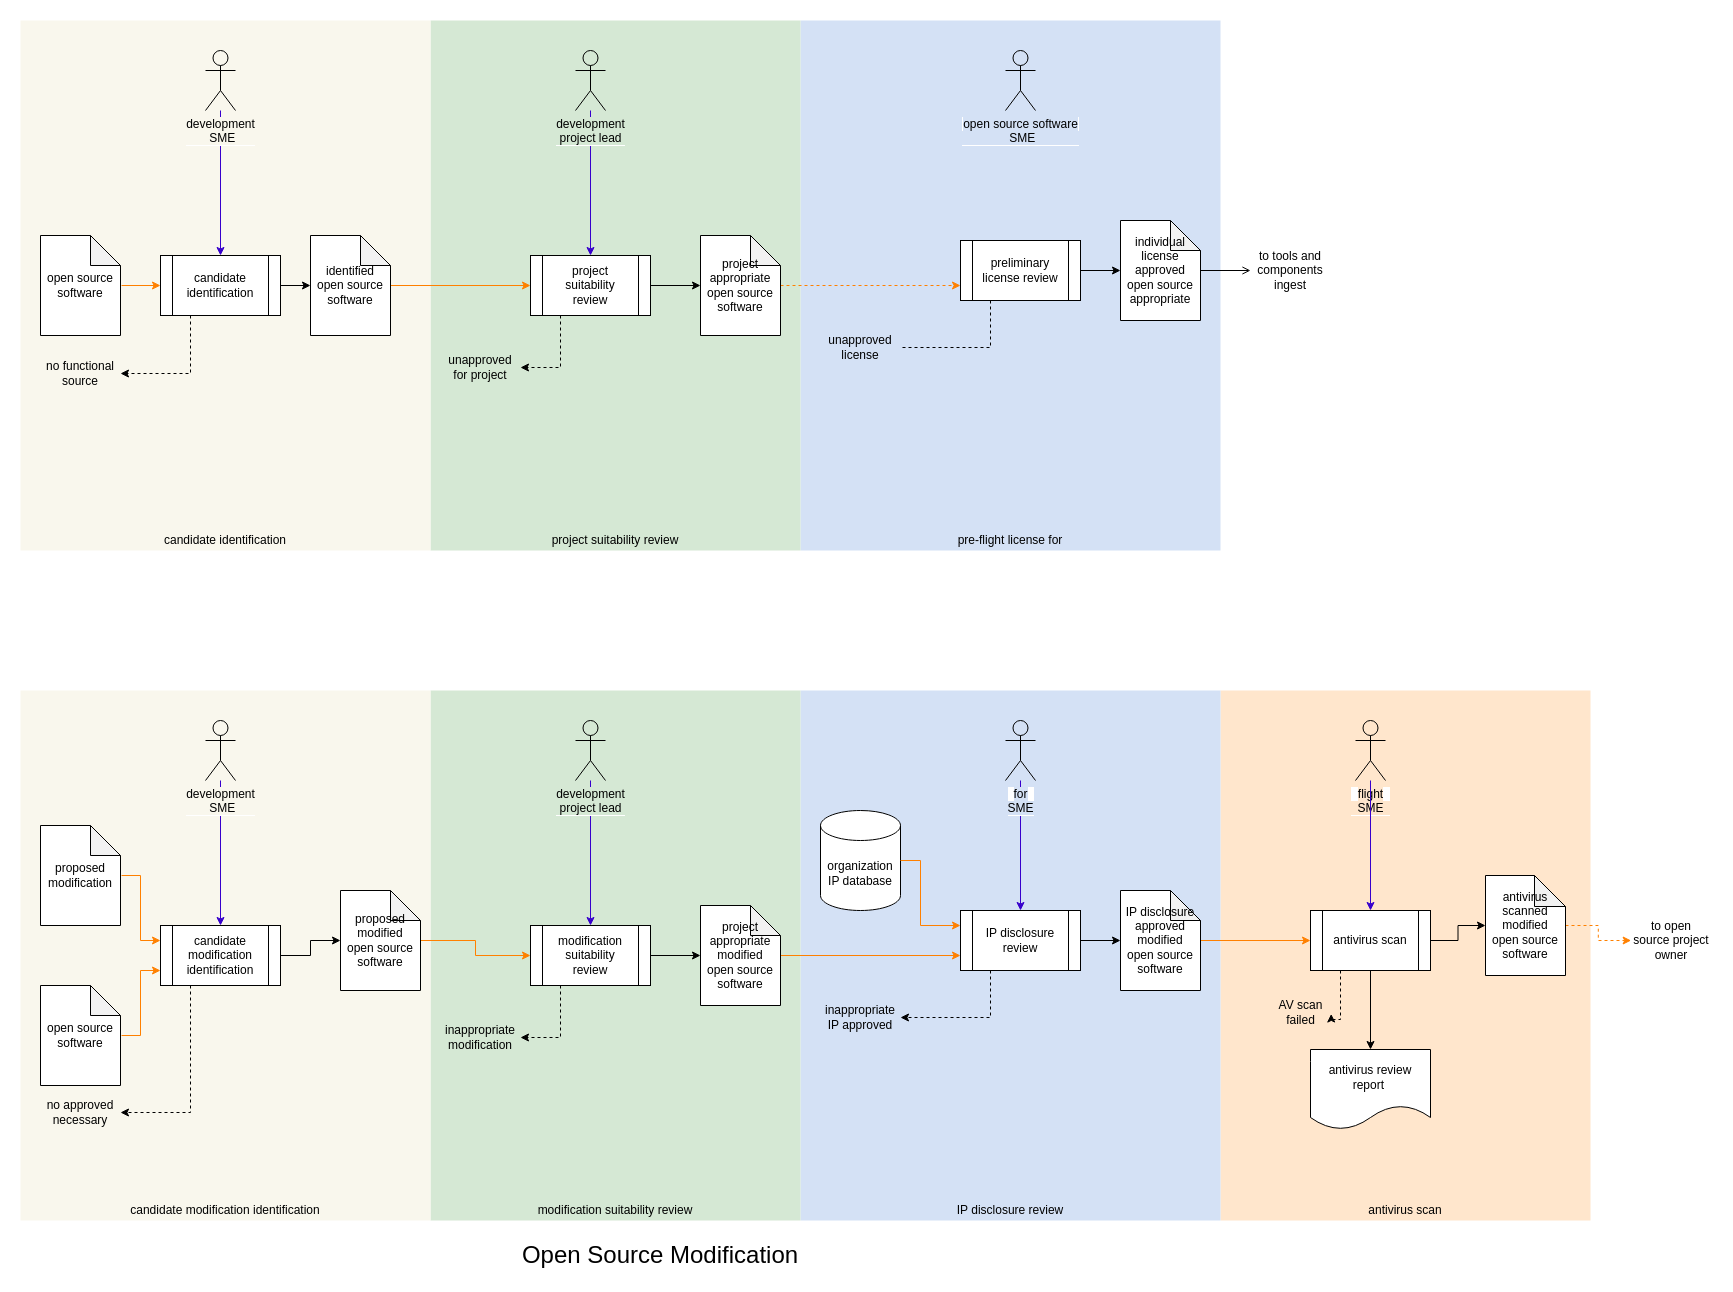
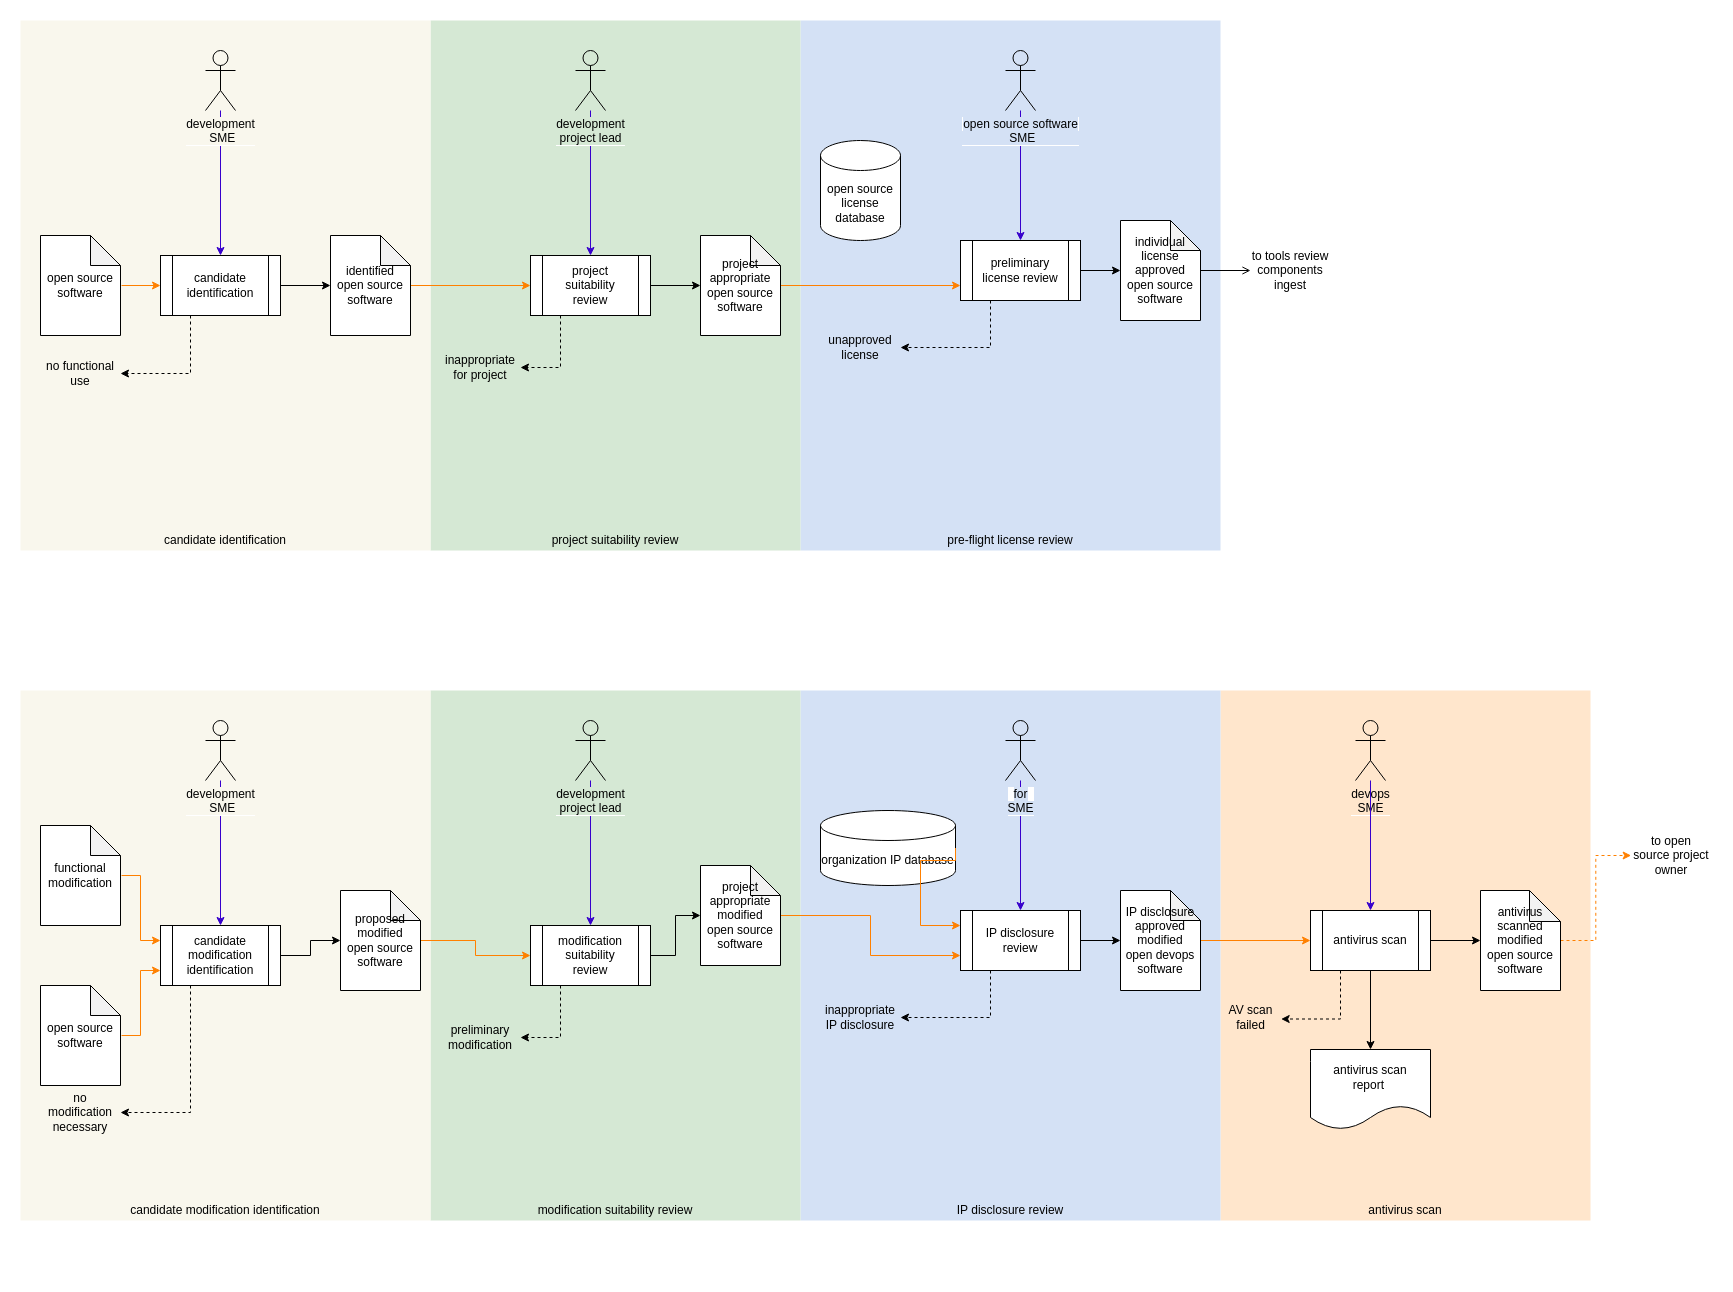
edge "open source software SME" -> "preliminary license review": added
node "open source license database": added
node "individual license approved open source appropriate": label "individual license approved open source appropriate" -> "individual license approved open source software"
node "to tools and components ingest": label "to tools and components ingest" -> "to tools review components ingest"
node "identified open source software": moved (351, 286) -> (371, 286)
edge "project appropriate open source software" -> "preliminary license review": style dashed -> solid
edge "preliminary license review" -- "unapproved license": arrowhead none -> classic
node "unapproved for project": label "unapproved for project" -> "inappropriate for project"
node "no functional source": label "no functional source" -> "no functional use"
node "pre-flight license for": label "pre-flight license for" -> "pre-flight license review"
node "flight SME": label "flight SME" -> "devops SME"
node "organization IP database": size 80x100 -> 135x75
node "proposed modification": label "proposed modification" -> "functional modification"
node "antivirus scanned modified open source software": moved (1526, 926) -> (1521, 941)
node "IP disclosure approved modified open source software": label "IP disclosure approved modified open source software" -> "IP disclosure approved modified open devops software"
node "to open source project owner": moved (1671, 941) -> (1671, 856)
node "project appropriate modified open source software": moved (741, 956) -> (741, 916)
node "AV scan failed": moved (1301, 1013) -> (1251, 1018)
node "inappropriate IP approved": label "inappropriate IP approved" -> "inappropriate IP disclosure"
node "inappropriate modification": label "inappropriate modification" -> "preliminary modification"
node "antivirus review report": label "antivirus review report" -> "antivirus scan report"
node "no approved necessary": label "no approved necessary" -> "no modification necessary"
node "Open Source Modification": removed
